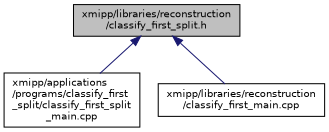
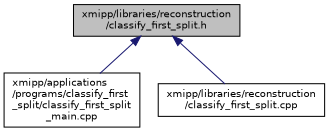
node "xmipp/libraries/reconstruction /classify_first_main.cpp": label "xmipp/libraries/reconstruction /classify_first_main.cpp" -> "xmipp/libraries/reconstruction /classify_first_split.cpp"
